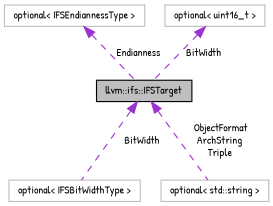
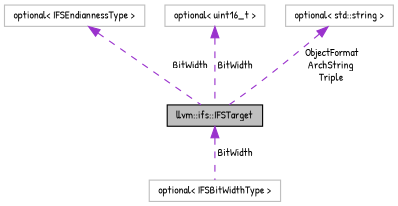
edge "llvm::ifs::IFSTarget" -> "optional< IFSEndiannessType >": label " Endianness" -> " BitWidth"
edge "optional< std::string >" -> "llvm::ifs::IFSTarget": reversed
